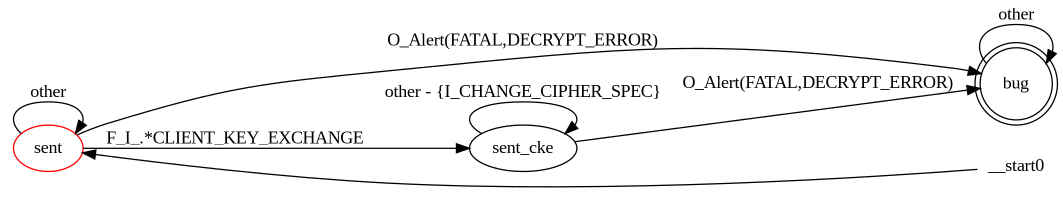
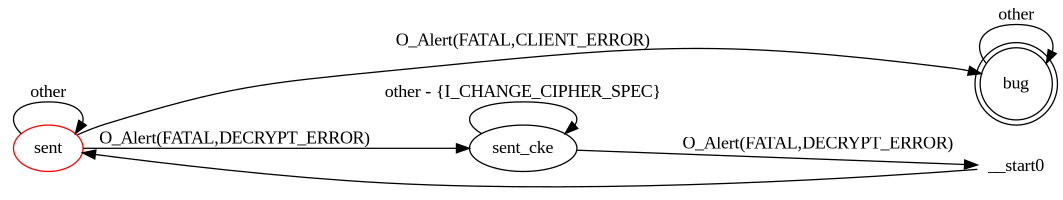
edge "sent" -> "bug": label "O_Alert(FATAL,DECRYPT_ERROR)" -> "O_Alert(FATAL,CLIENT_ERROR)"
edge "sent_cke" -> "bug": now "sent_cke" -> "__start0"
edge "sent" -> "sent_cke": label "F_I_.*CLIENT_KEY_EXCHANGE" -> "O_Alert(FATAL,DECRYPT_ERROR)"
